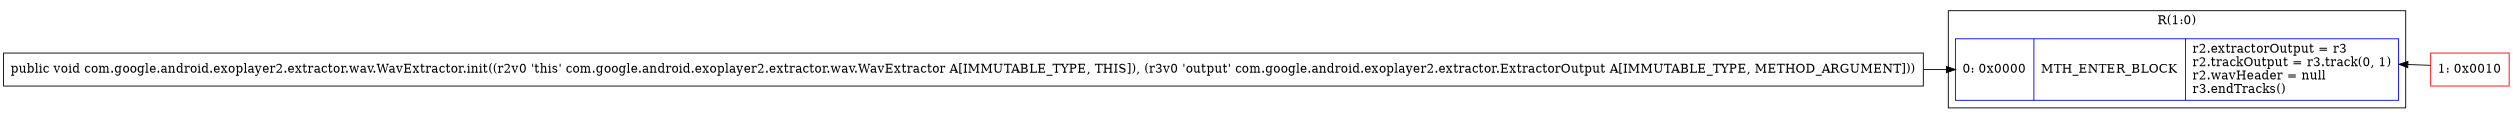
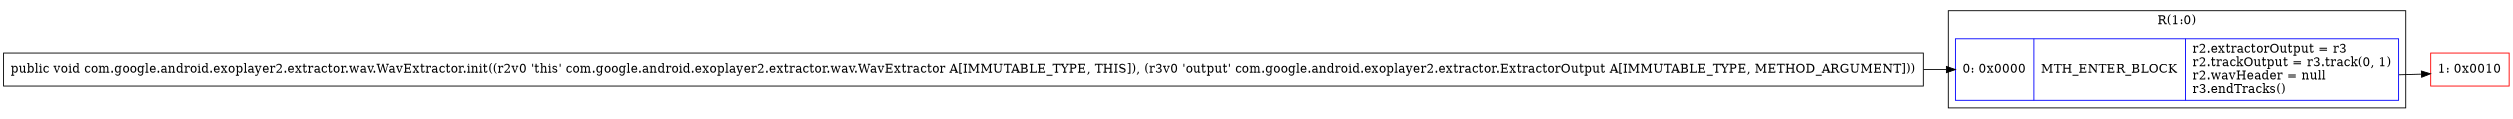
edge "1: 0x0010" -> "0: 0x0000": reversed
